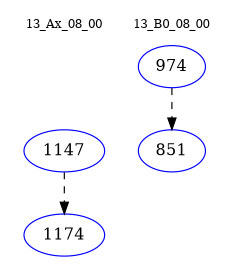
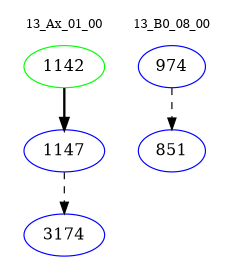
cluster "13_Ax_08_00": label "13_Ax_08_00" -> "13_Ax_01_00"
node "1142": added
node "1174": label "1174" -> "3174"
